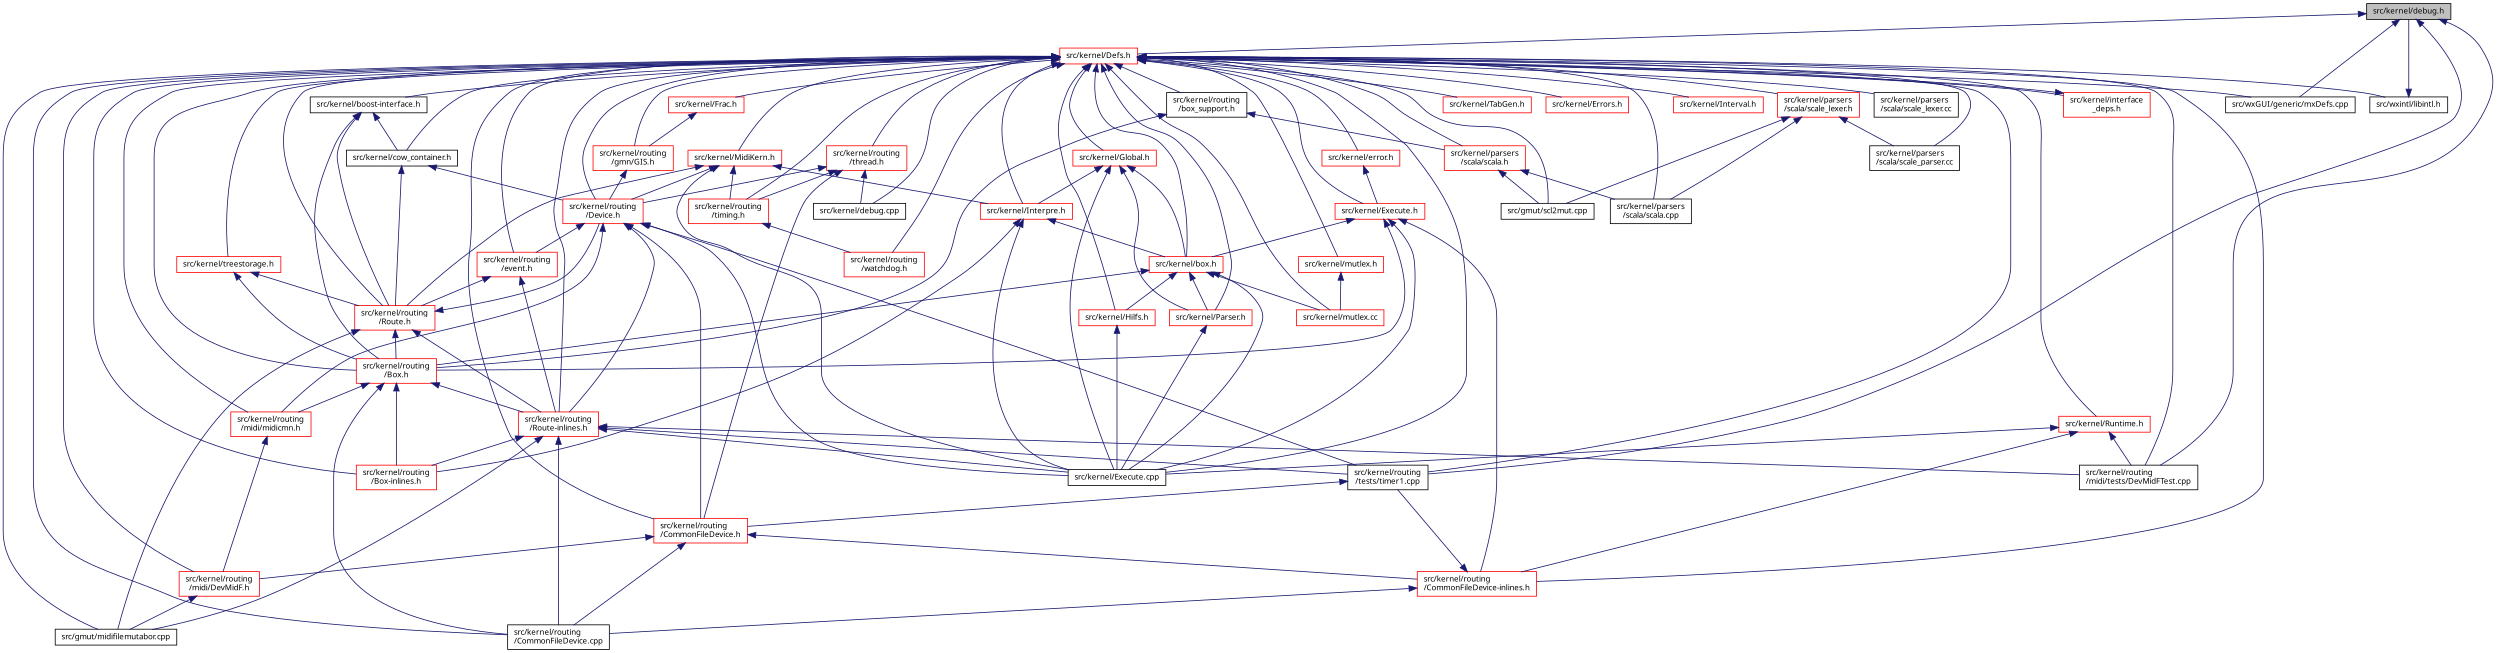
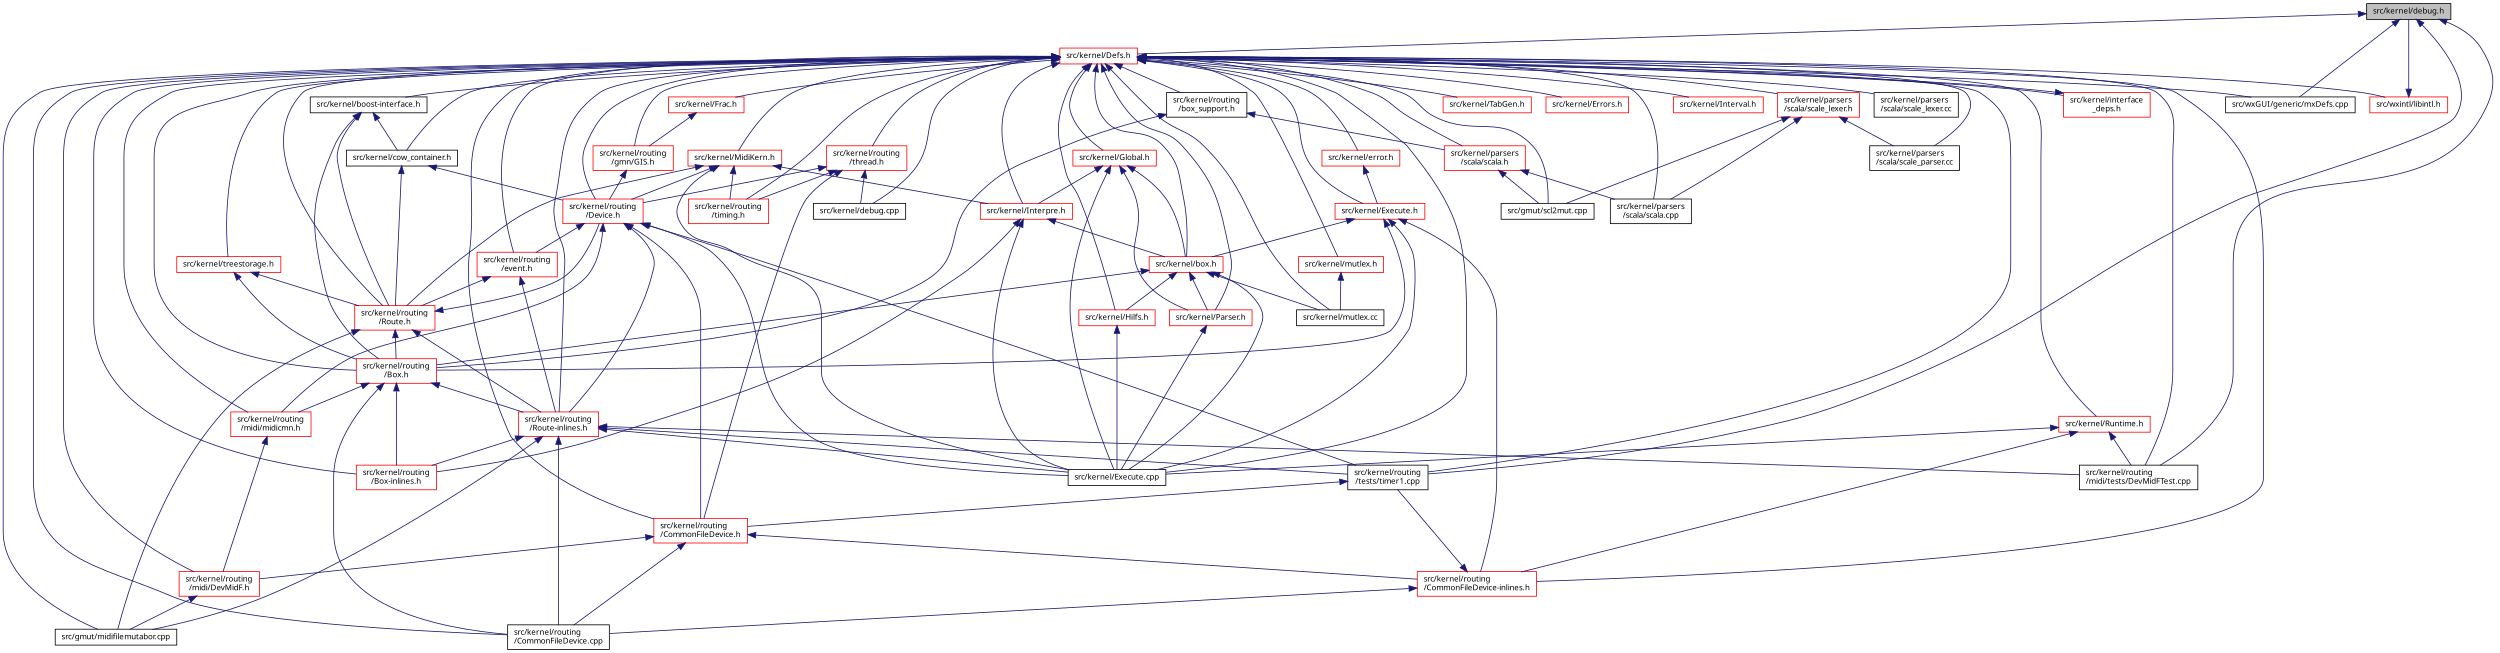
node "src/wxintl/libintl.h": color black -> red
node "src/kernel/routing /watchdog.h": removed
node "src/kernel/mutlex.cc": color red -> black
